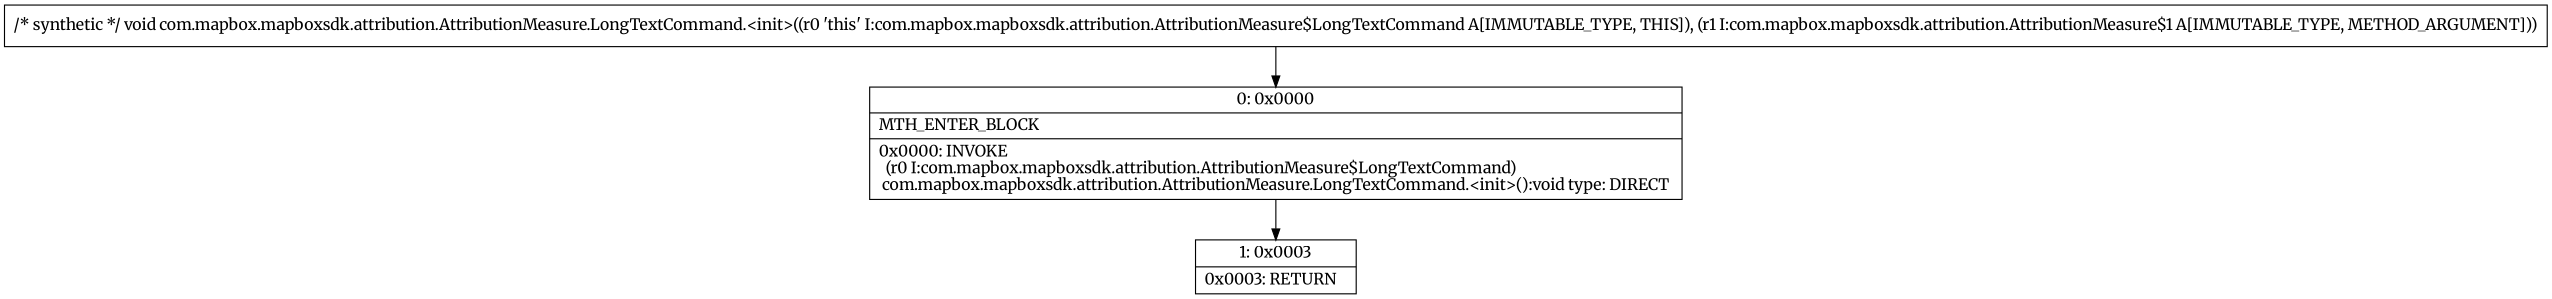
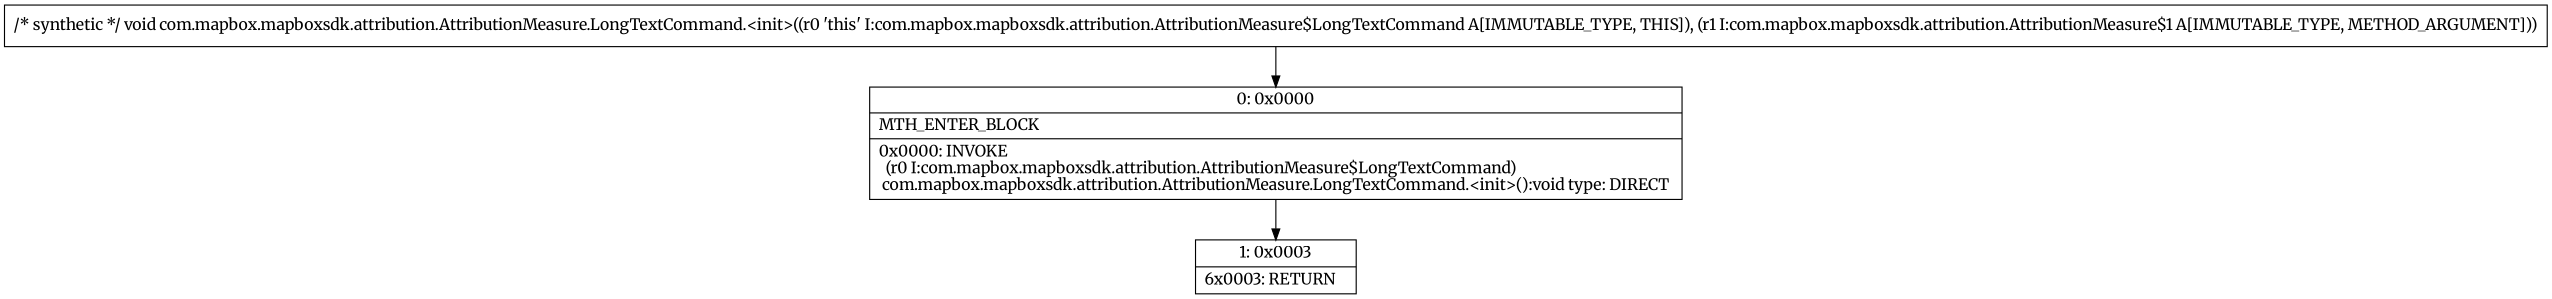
node "1: 0x0003": text "0x0003: RETURN" -> "6x0003: RETURN"
